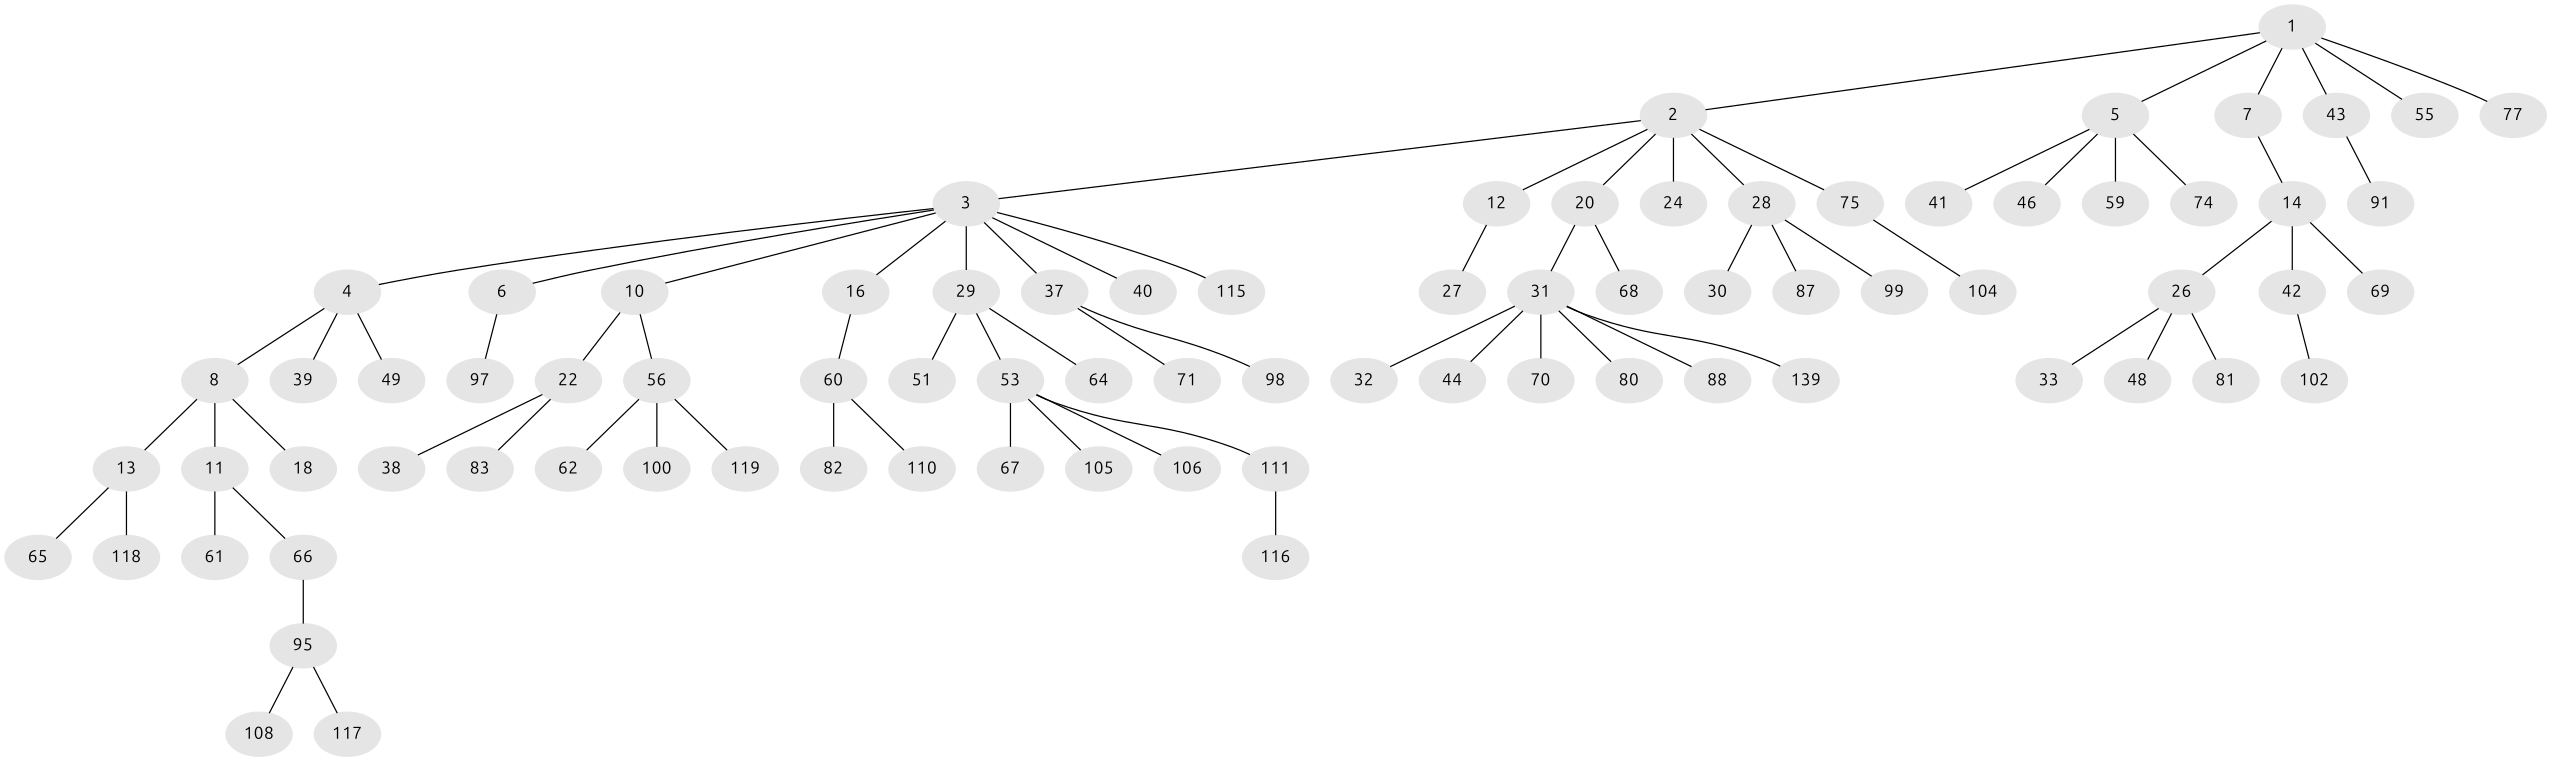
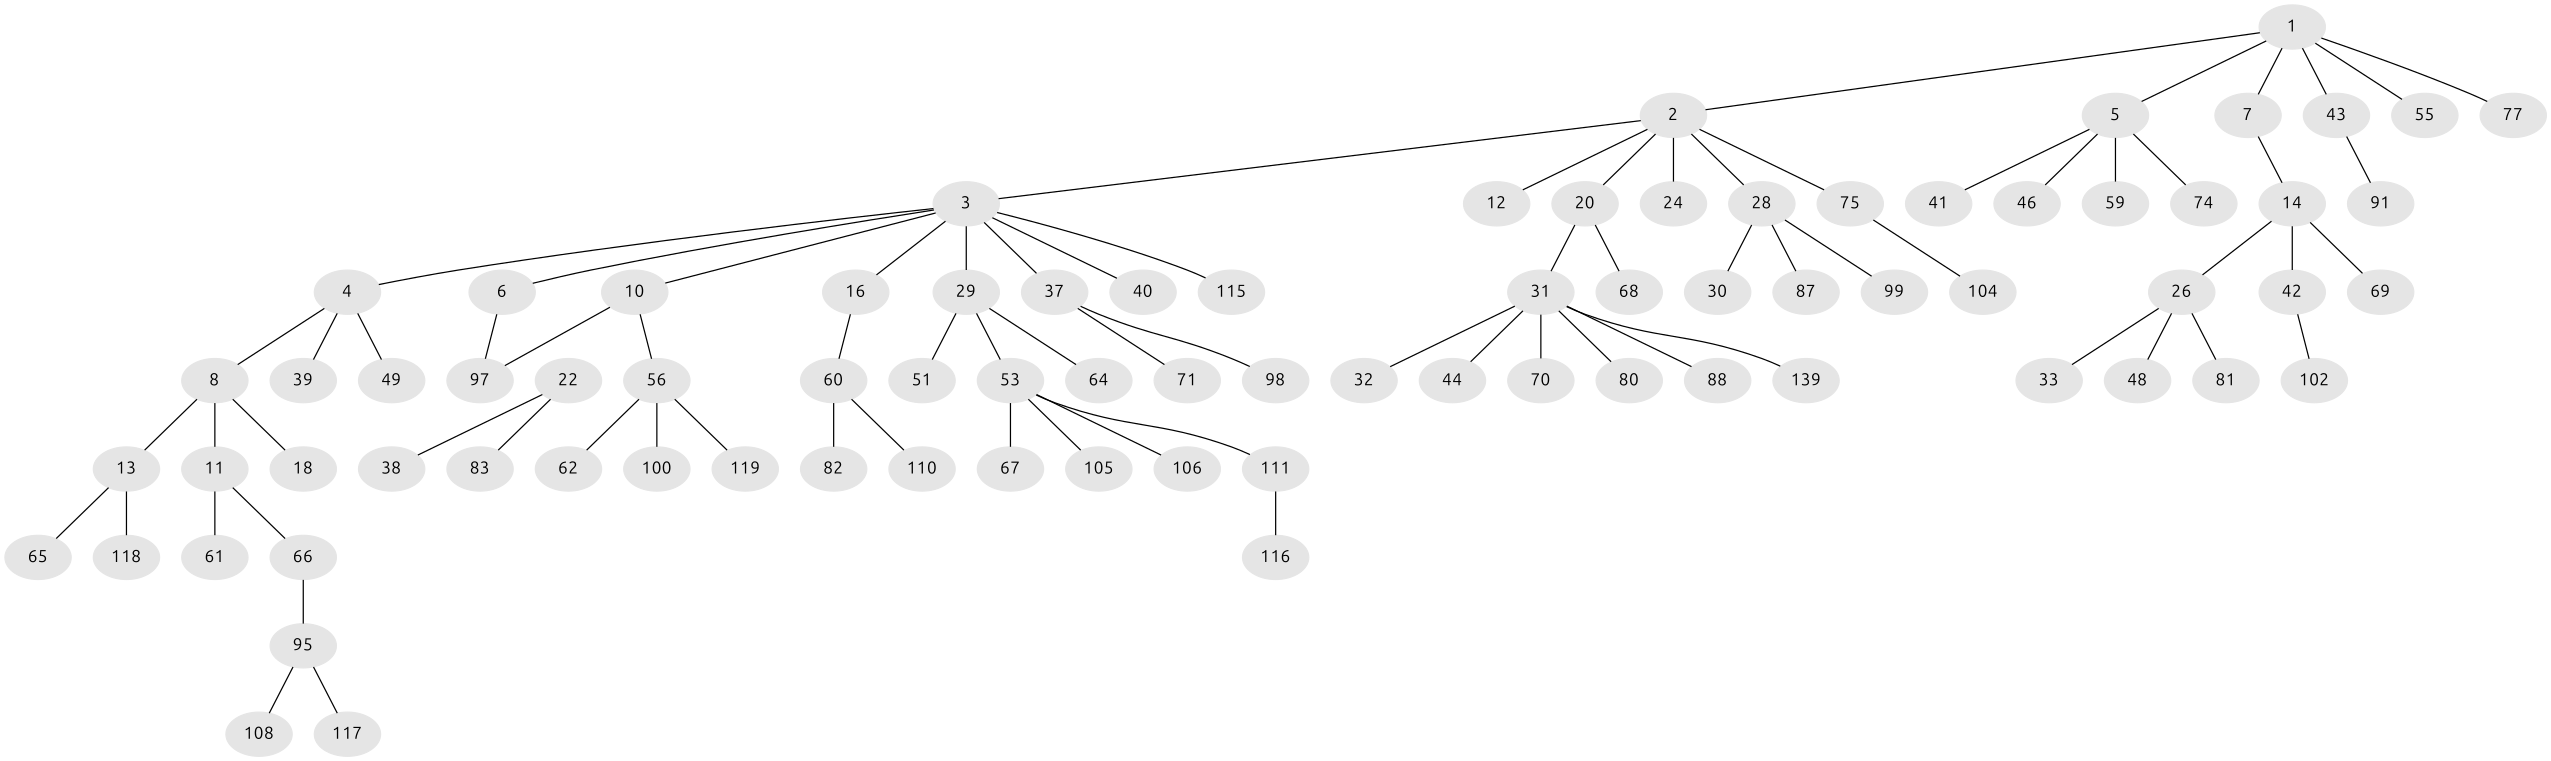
node "27": removed
edge "10" -- "22": now "10" -- "97"
